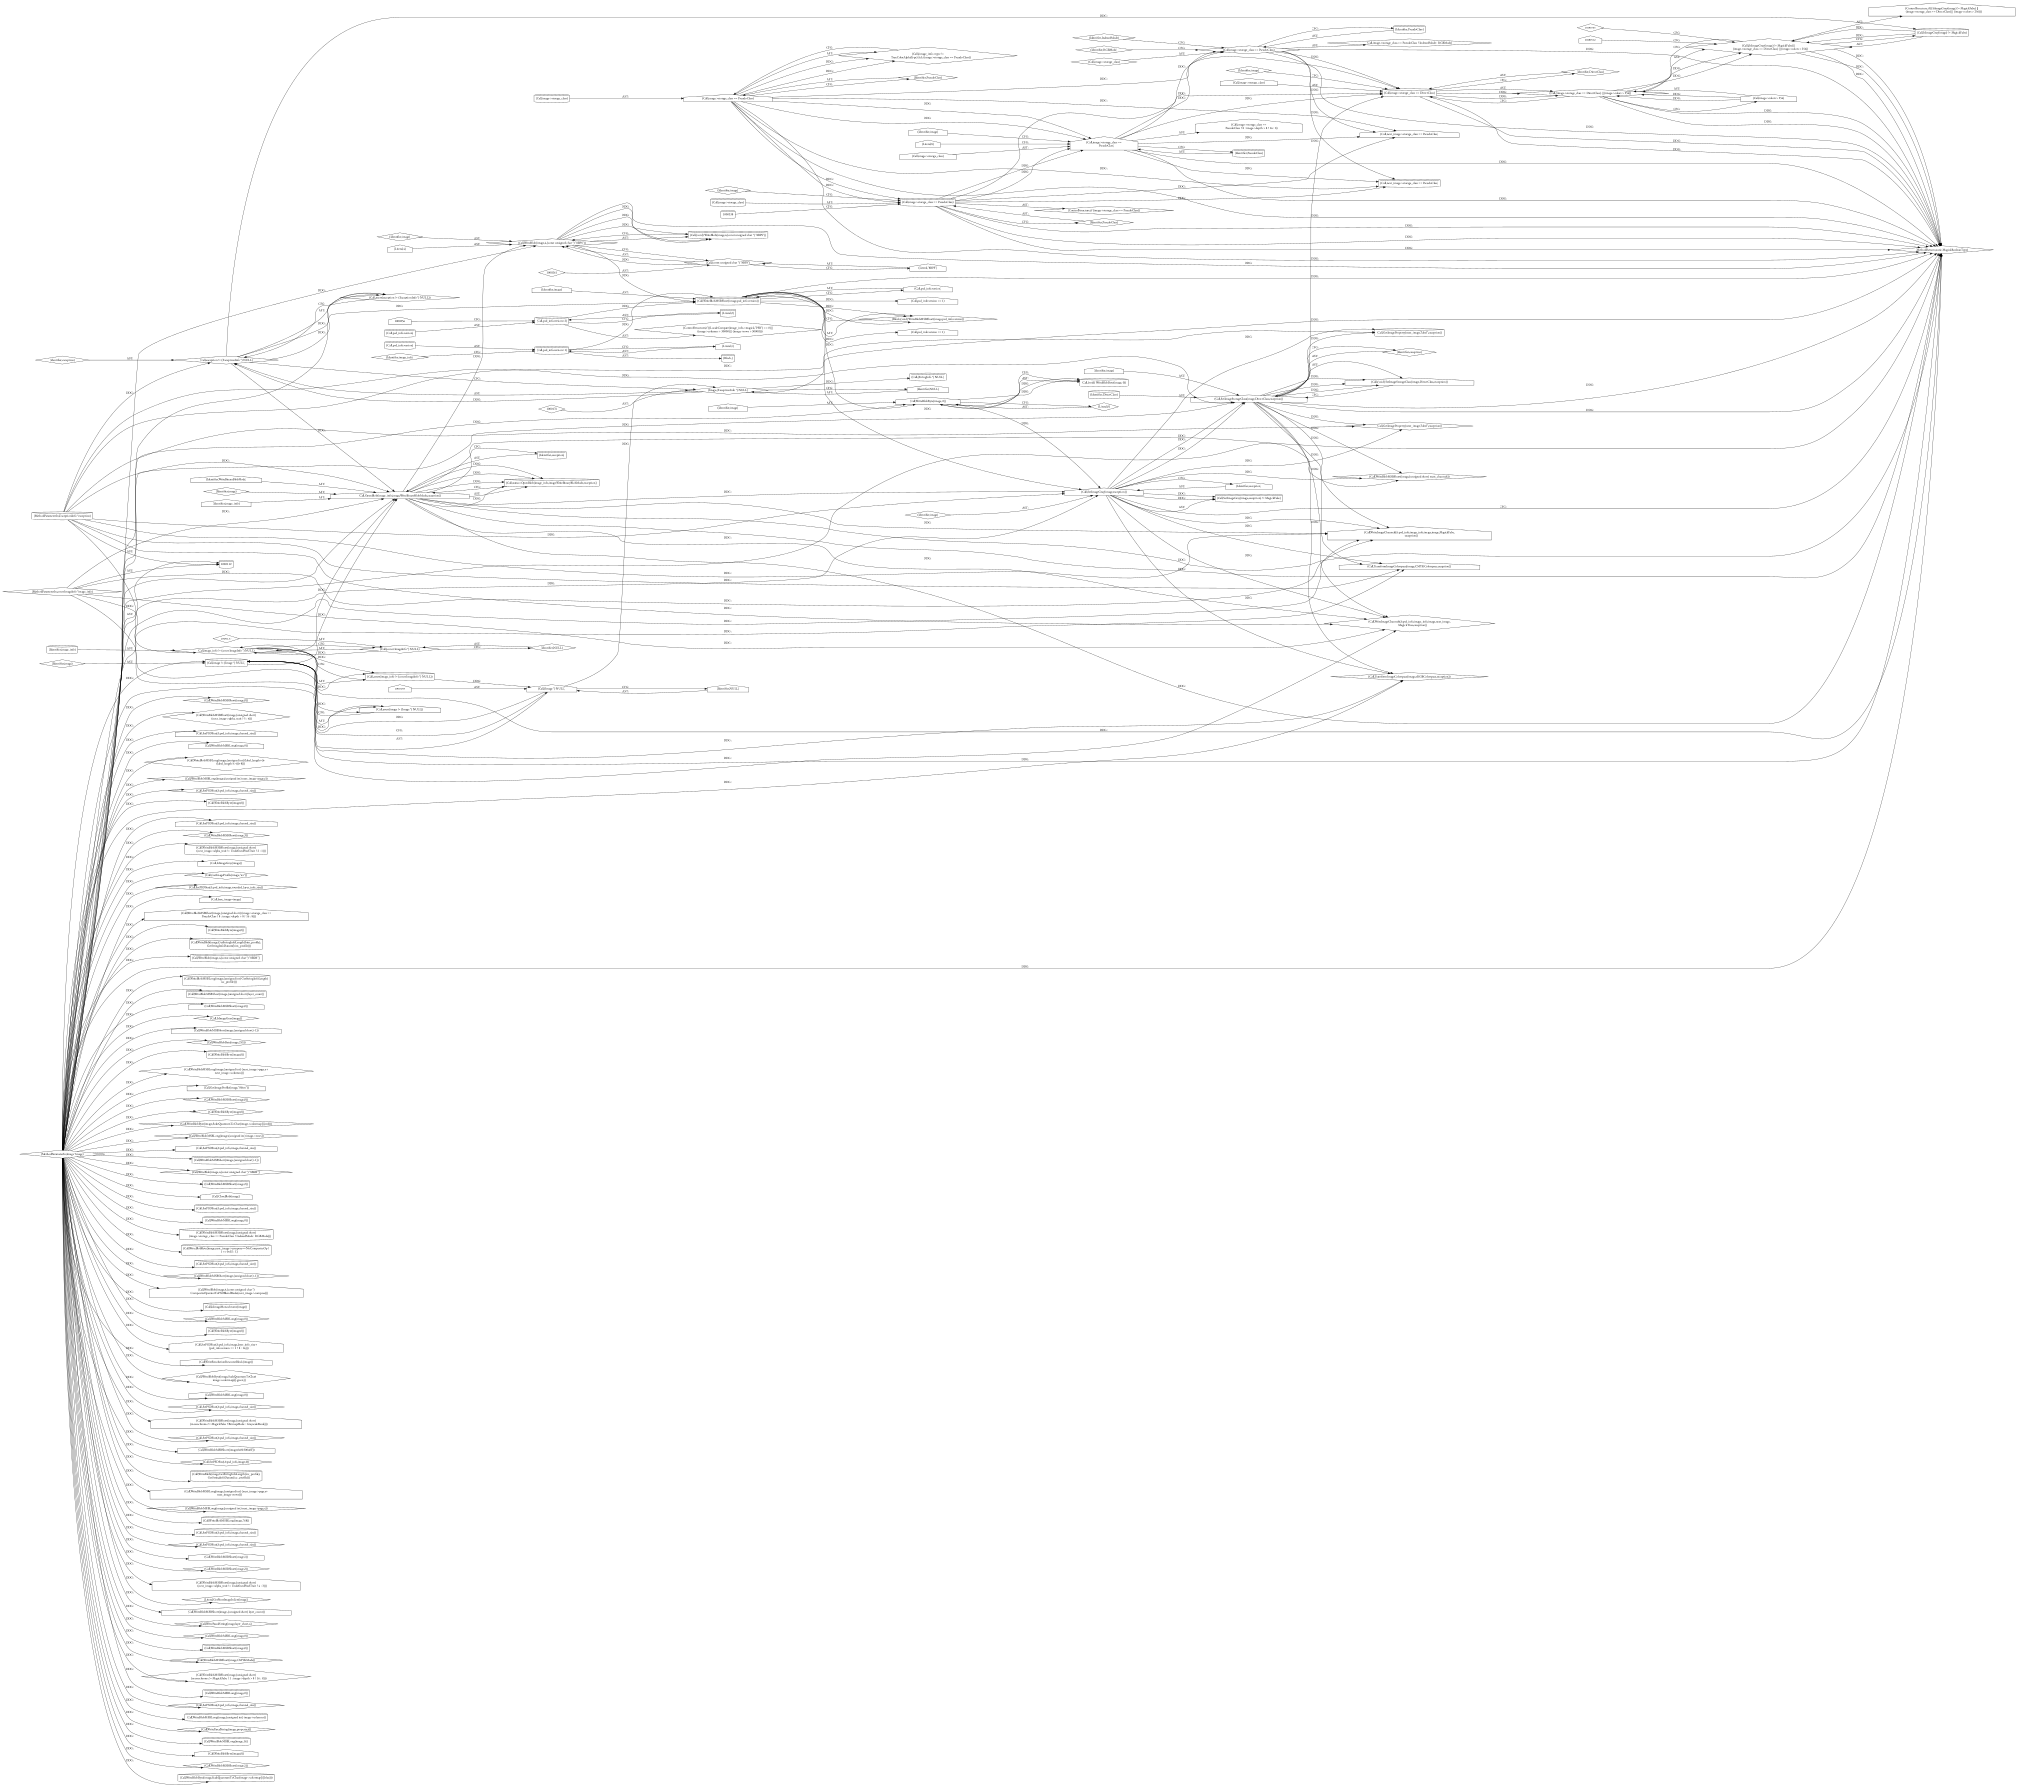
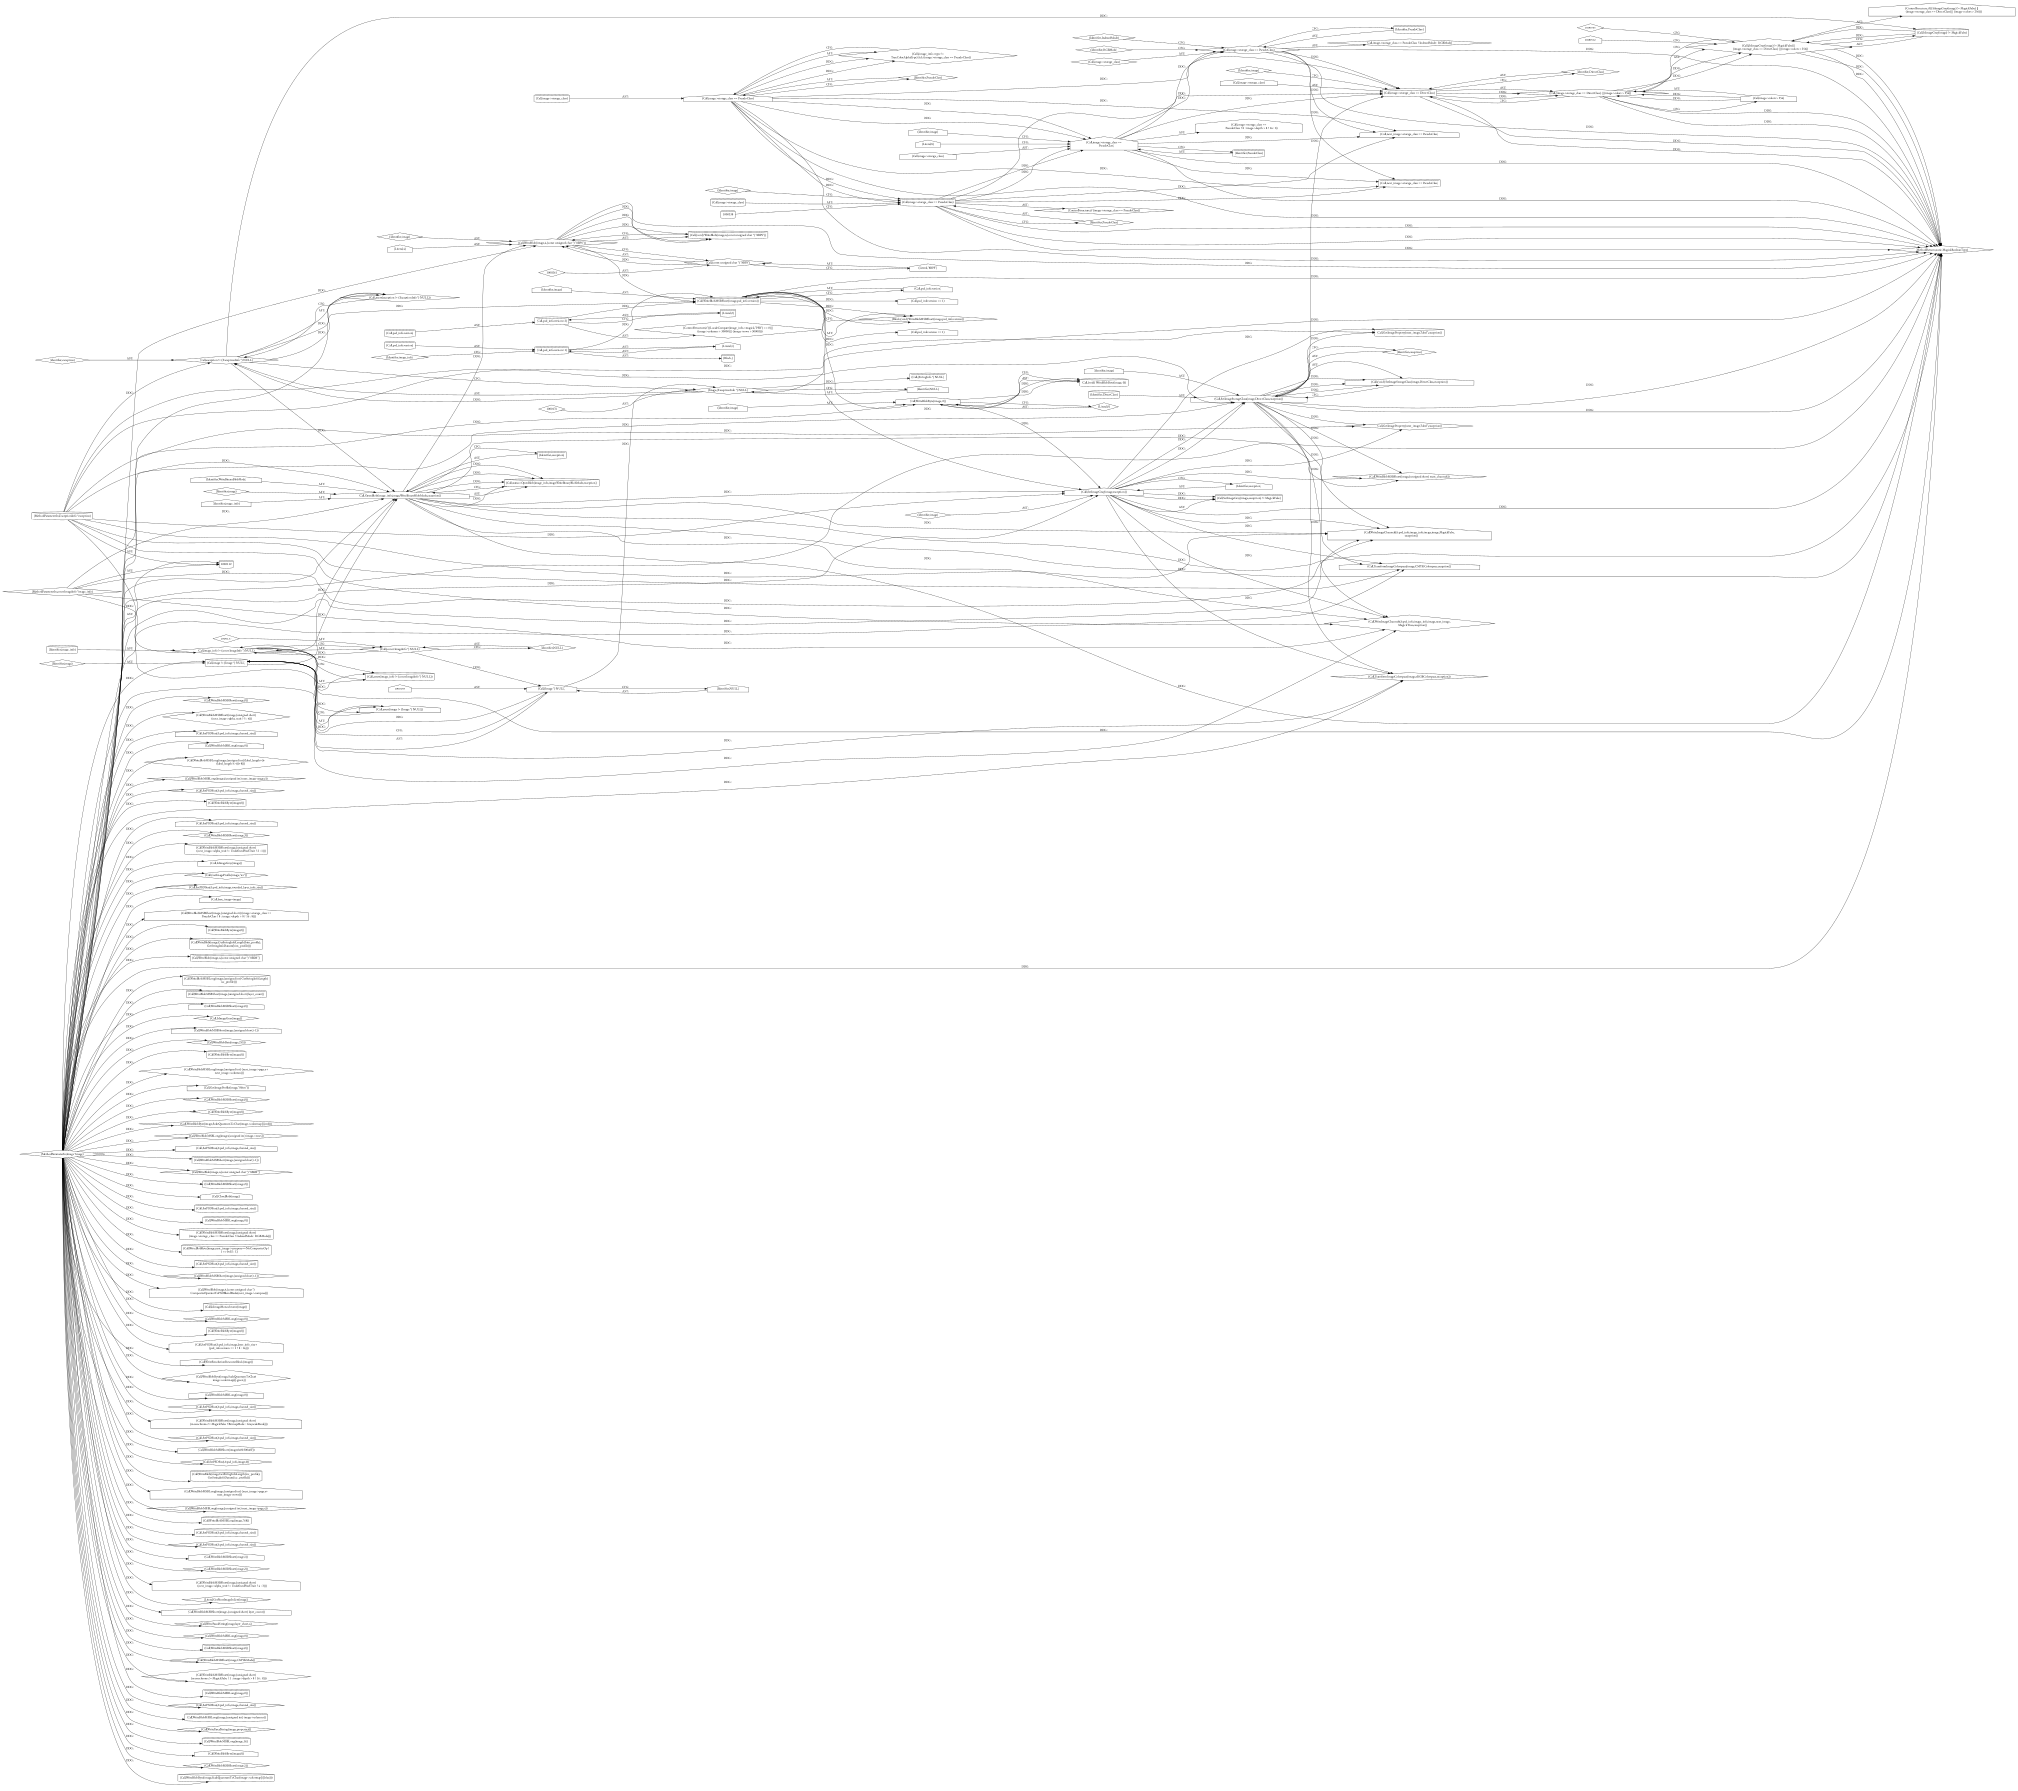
node "1000256": removed
edge "(Call,psd_info.version=1)" -> "(Literal,1)": label "CFG: " -> "AST: "
edge "(Call,SetImageGray(image,exception))" -> "(MethodReturn,static MagickBooleanType)": label "CFG: " -> "DDG: "
edge "(Call,assert(image_info != (const ImageInfo *) NULL))" -> "(Call,(Image *) NULL)": now "(Call,(const ImageInfo *) NULL)" -> "(Call,(Image *) NULL)"
edge "(MethodParameterIn,const ImageInfo *image_info)" -> "(MethodReturn,static MagickBooleanType)": removed, label "DDG:"
